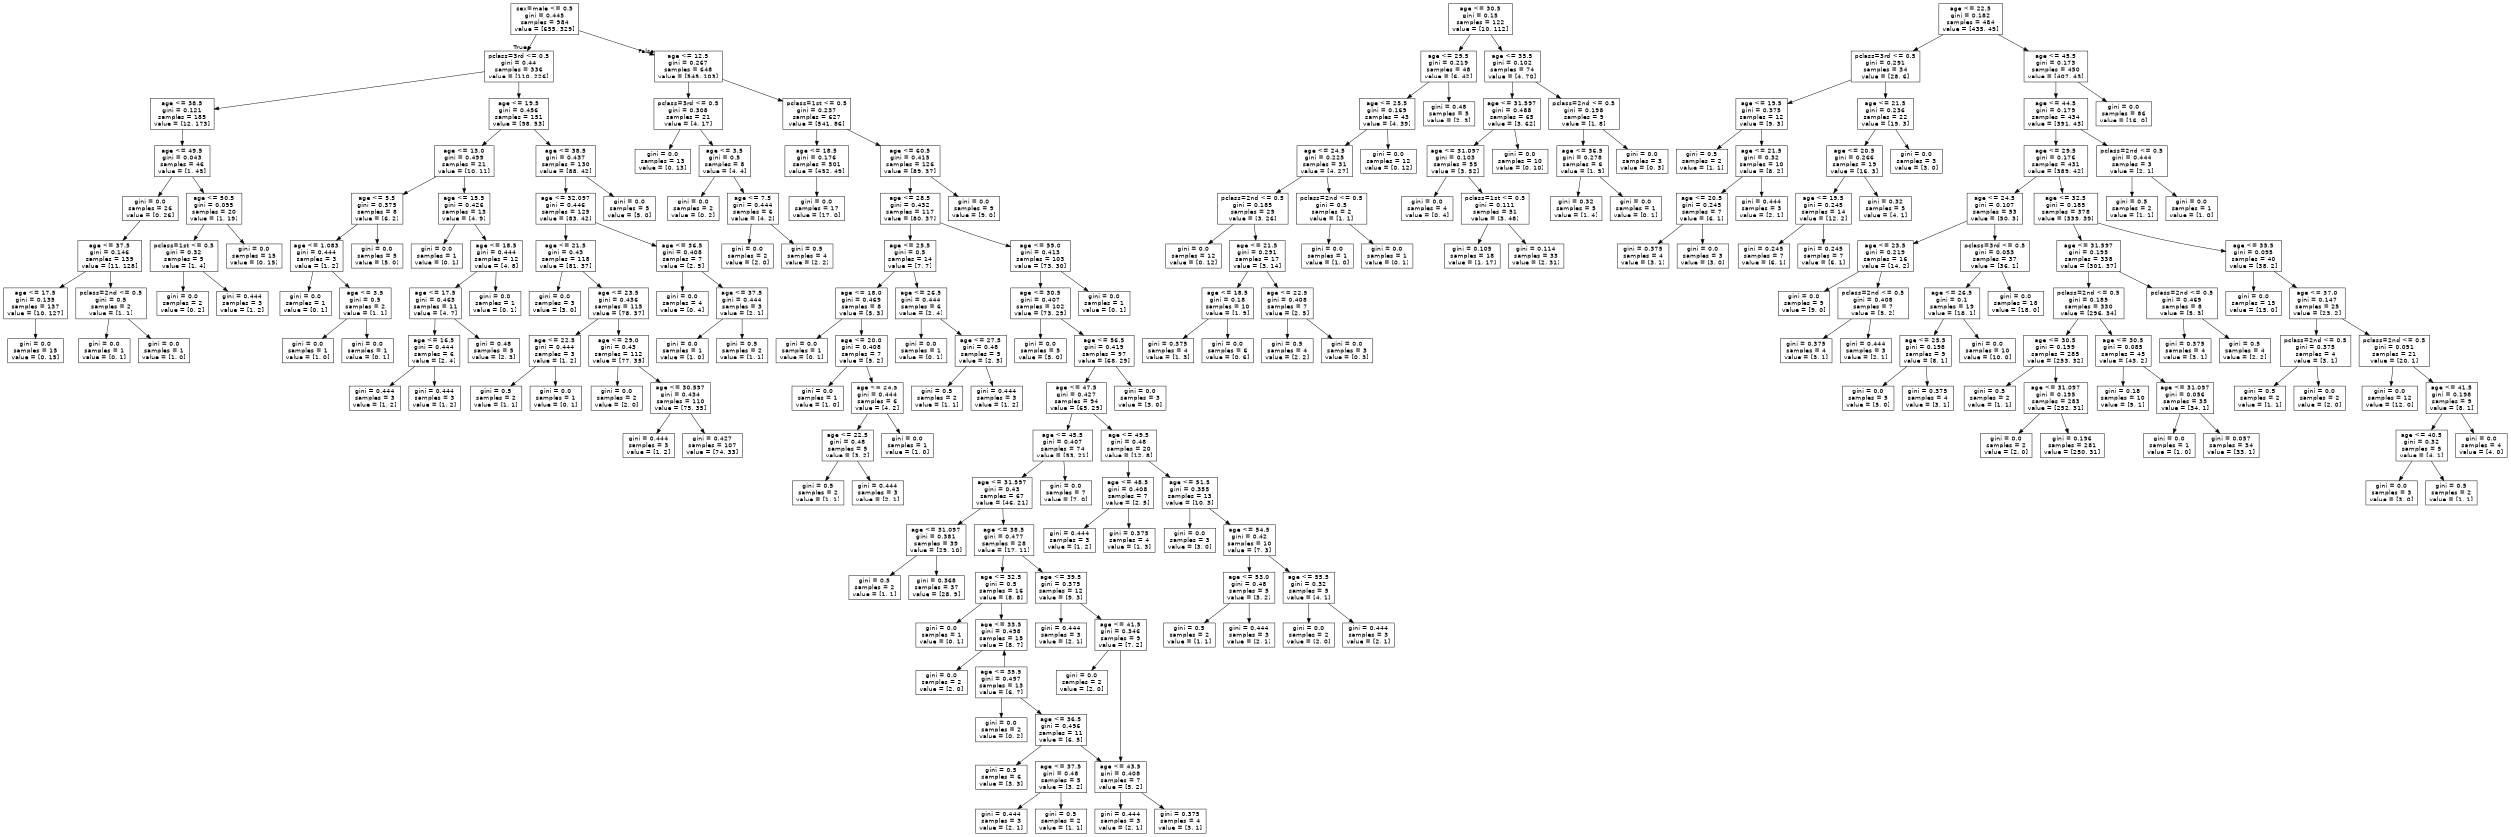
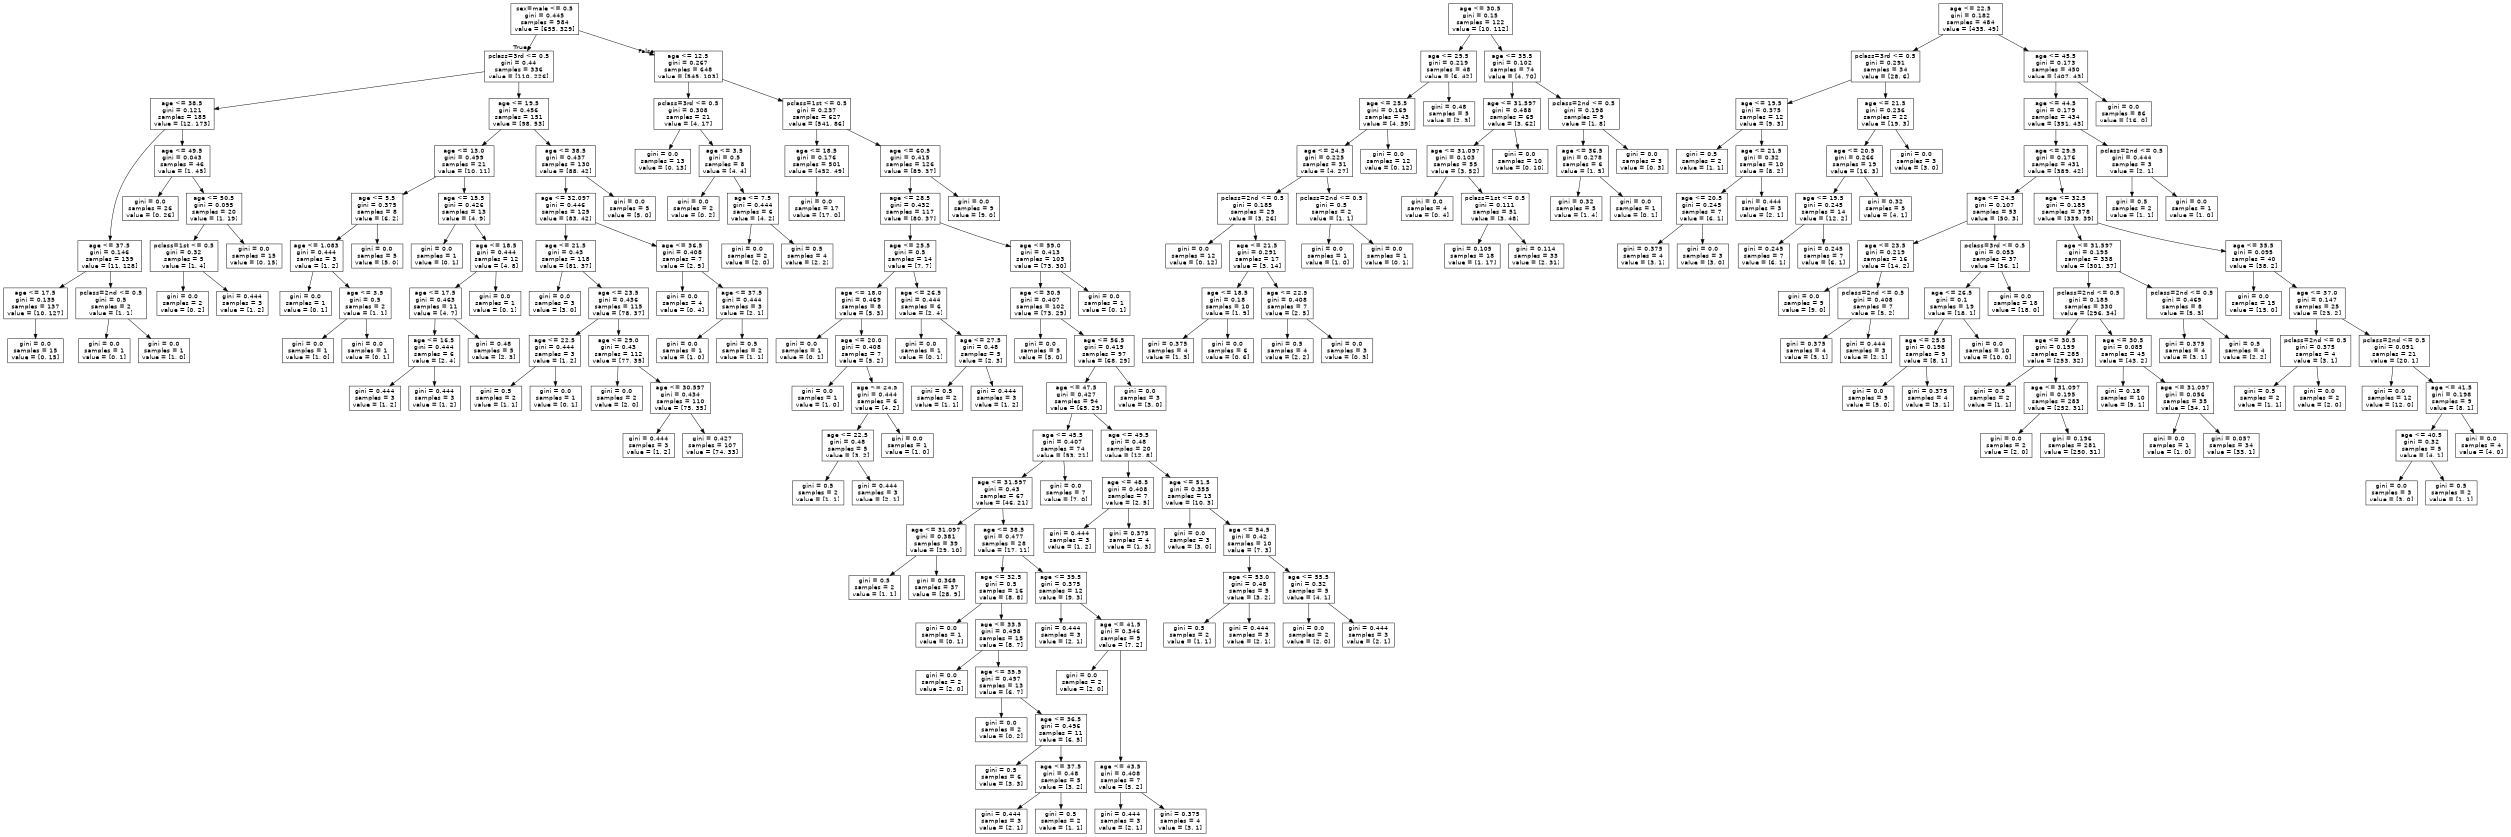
edge "gini = 0.0 samples = 26 value = [0, 26]" -> "age <= 37.5 gini = 0.146 samples = 139 value = [11, 128]": now "age <= 38.5 gini = 0.121 samples = 185 value = [12, 173]" -> "age <= 37.5 gini = 0.146 samples = 139 value = [11, 128]"
edge "age <= 35.5 gini = 0.497 samples = 13 value = [6, 7]" -> "age <= 33.5 gini = 0.498 samples = 15 value = [8, 7]": reversed
edge "age <= 36.5 gini = 0.496 samples = 11 value = [6, 5]" -> "age <= 43.5 gini = 0.408 samples = 7 value = [5, 2]": now "age <= 36.5 gini = 0.496 samples = 11 value = [6, 5]" -> "age <= 37.5 gini = 0.48 samples = 5 value = [3, 2]"
